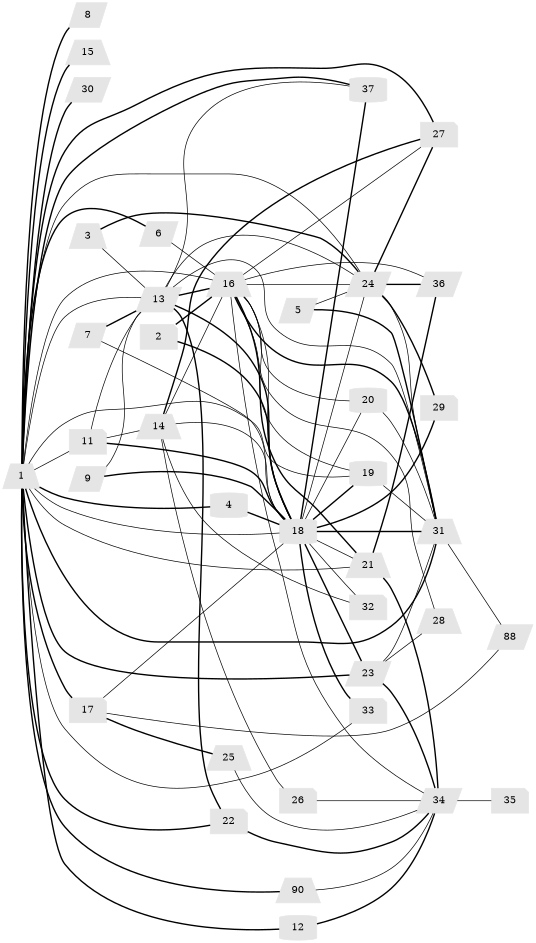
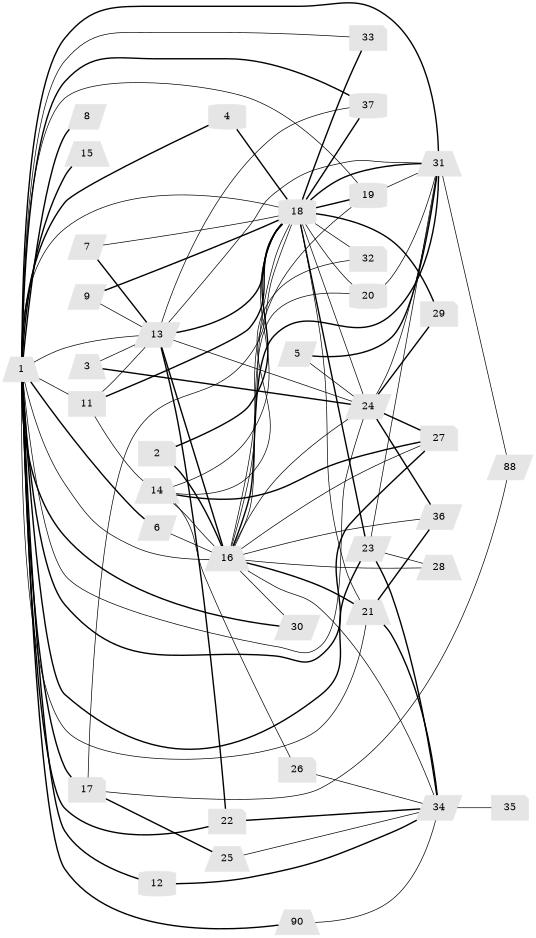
edge "16" -- "30": added
